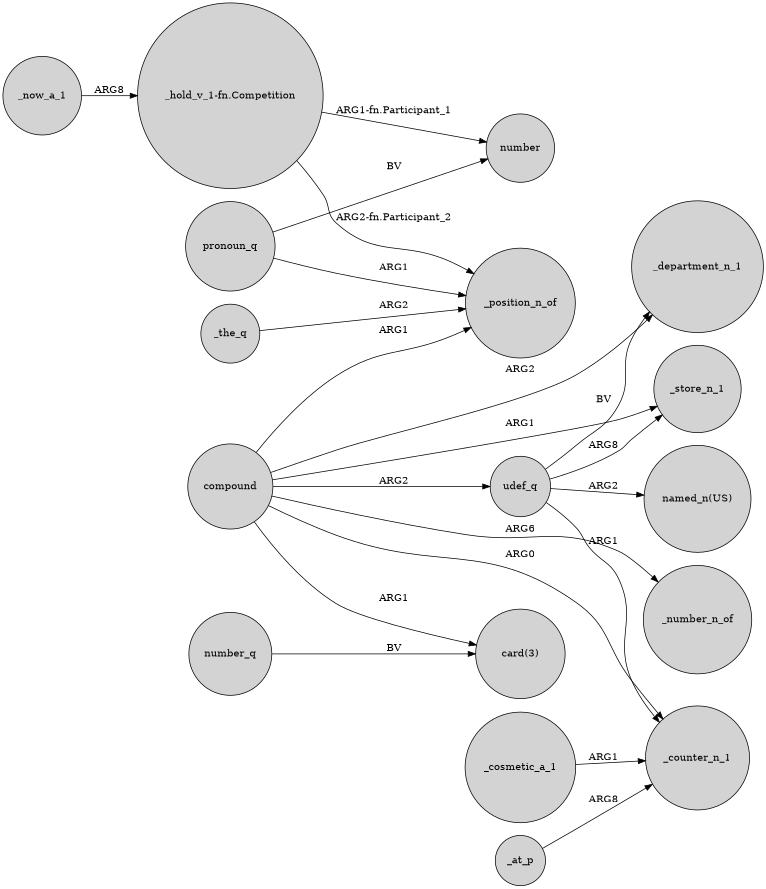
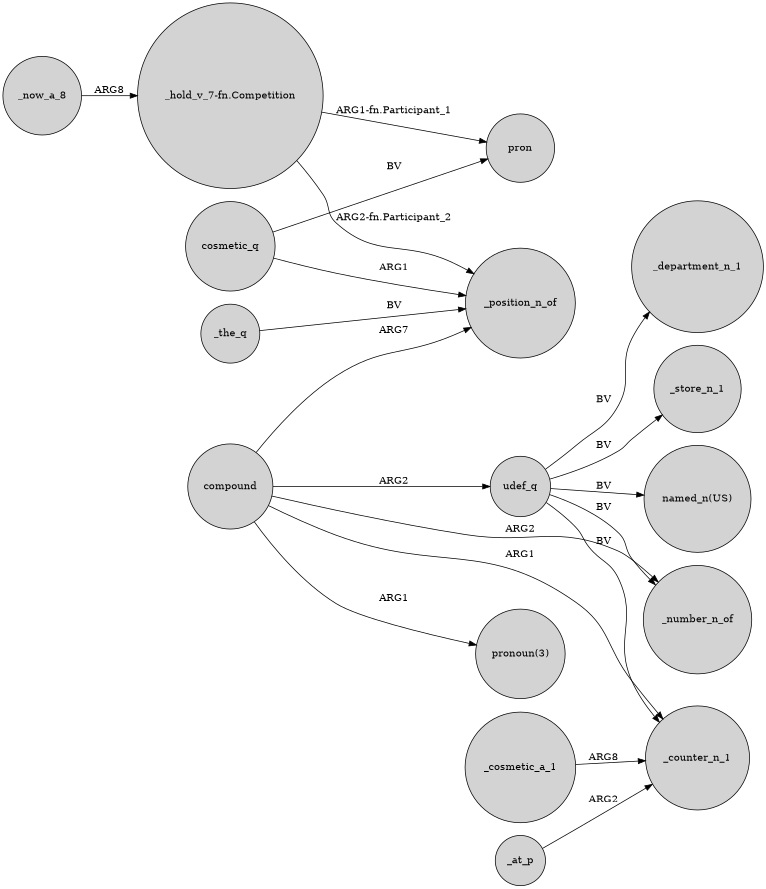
node "_now_a_1": label "_now_a_1" -> "_now_a_8"
node "_hold_v_1-fn.Competition": label "_hold_v_1-fn.Competition" -> "_hold_v_7-fn.Competition"
node "number": label "number" -> "pron"
node "pronoun_q": label "pronoun_q" -> "cosmetic_q"
edge "_the_q" -> "_position_n_of": label "ARG2" -> "BV"
edge "compound" -> "_position_n_of": label "ARG1" -> "ARG7"
edge "compound" -> "_department_n_1": removed, label "ARG2"
edge "udef_q" -> "_store_n_1": label "ARG8" -> "BV"
edge "compound" -> "_store_n_1": removed, label "ARG1"
edge "udef_q" -> "named_n(US)": label "ARG2" -> "BV"
edge "udef_q" -> "_number_n_of": added, label "BV"
edge "compound" -> "_number_n_of": label "ARG6" -> "ARG2"
edge "udef_q" -> "_counter_n_1": label "ARG1" -> "BV"
edge "compound" -> "_counter_n_1": label "ARG0" -> "ARG1"
node "number_q": removed
node "card(3)": label "card(3)" -> "pronoun(3)"
edge "_cosmetic_a_1" -> "_counter_n_1": label "ARG1" -> "ARG8"
edge "_at_p" -> "_counter_n_1": label "ARG8" -> "ARG2"
